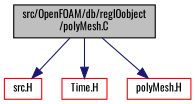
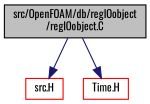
node "src/OpenFOAM/db/regIOobject /polyMesh.C": label "src/OpenFOAM/db/regIOobject /polyMesh.C" -> "src/OpenFOAM/db/regIOobject /regIOobject.C"
node "polyMesh.H": removed
